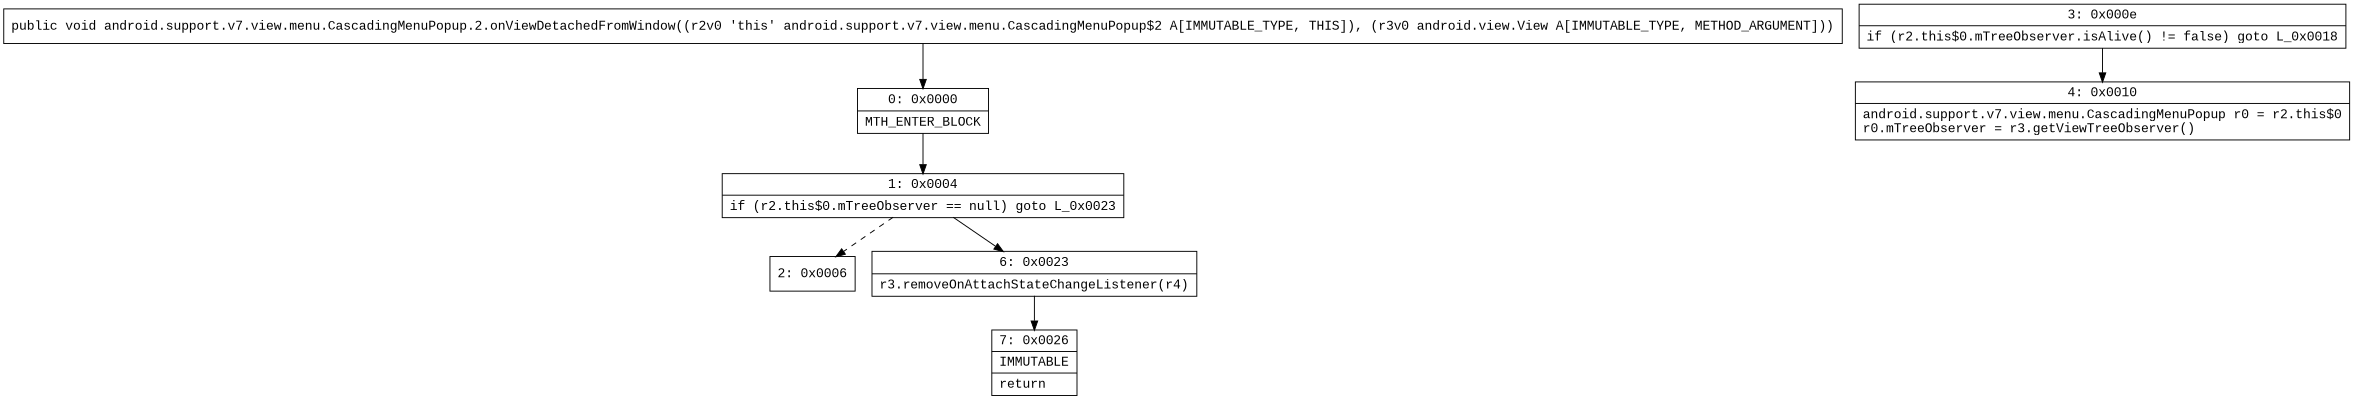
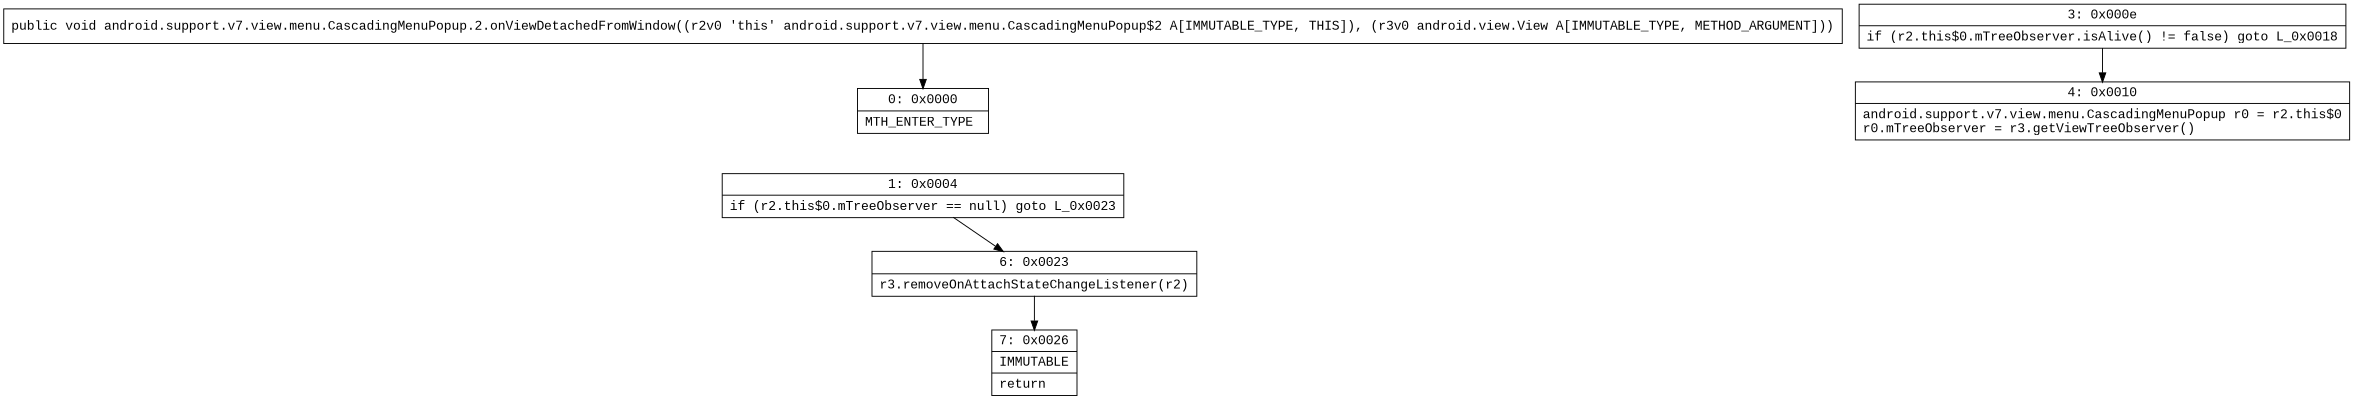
node "0: 0x0000": text "MTH_ENTER_BLOCK" -> "MTH_ENTER_TYPE"
edge "0: 0x0000" -> "1: 0x0004": removed
node "2: 0x0006": removed
node "6: 0x0023": text "r3.removeOnAttachStateChangeListener(r4)" -> "r3.removeOnAttachStateChangeListener(r2)"
